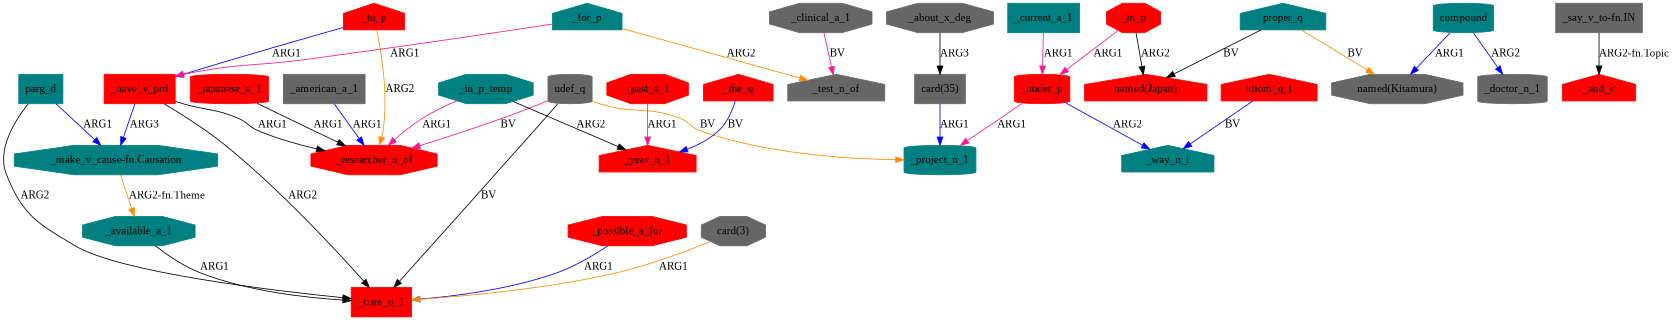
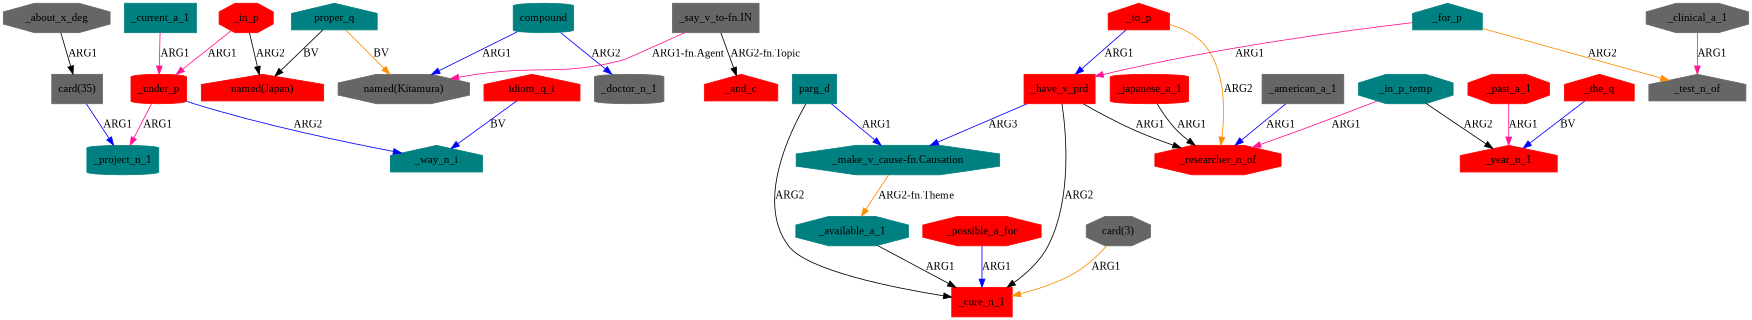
edge "_clinical_a_1" -> "_test_n_of": label "BV" -> "ARG1"
edge "_about_x_deg" -> "card(35)": label "ARG3" -> "ARG1"
edge "_say_v_to-fn.IN" -> "named(Kitamura)": added, label "ARG1-fn.Agent"
node "udef_q": removed
